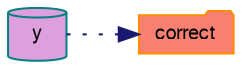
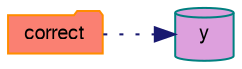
edge "y" -> "correct": reversed
